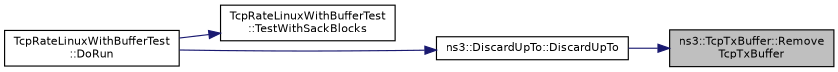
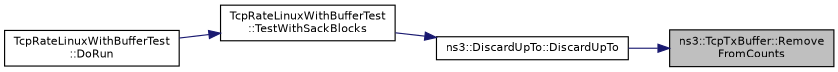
node "ns3::TcpTxBuffer::Remove TcpTxBuffer": label "ns3::TcpTxBuffer::Remove TcpTxBuffer" -> "ns3::TcpTxBuffer::Remove FromCounts"
edge "TcpRateLinuxWithBufferTest ::DoRun" -> "ns3::DiscardUpTo::DiscardUpTo": now "TcpRateLinuxWithBufferTest ::TestWithSackBlocks" -> "ns3::DiscardUpTo::DiscardUpTo"
